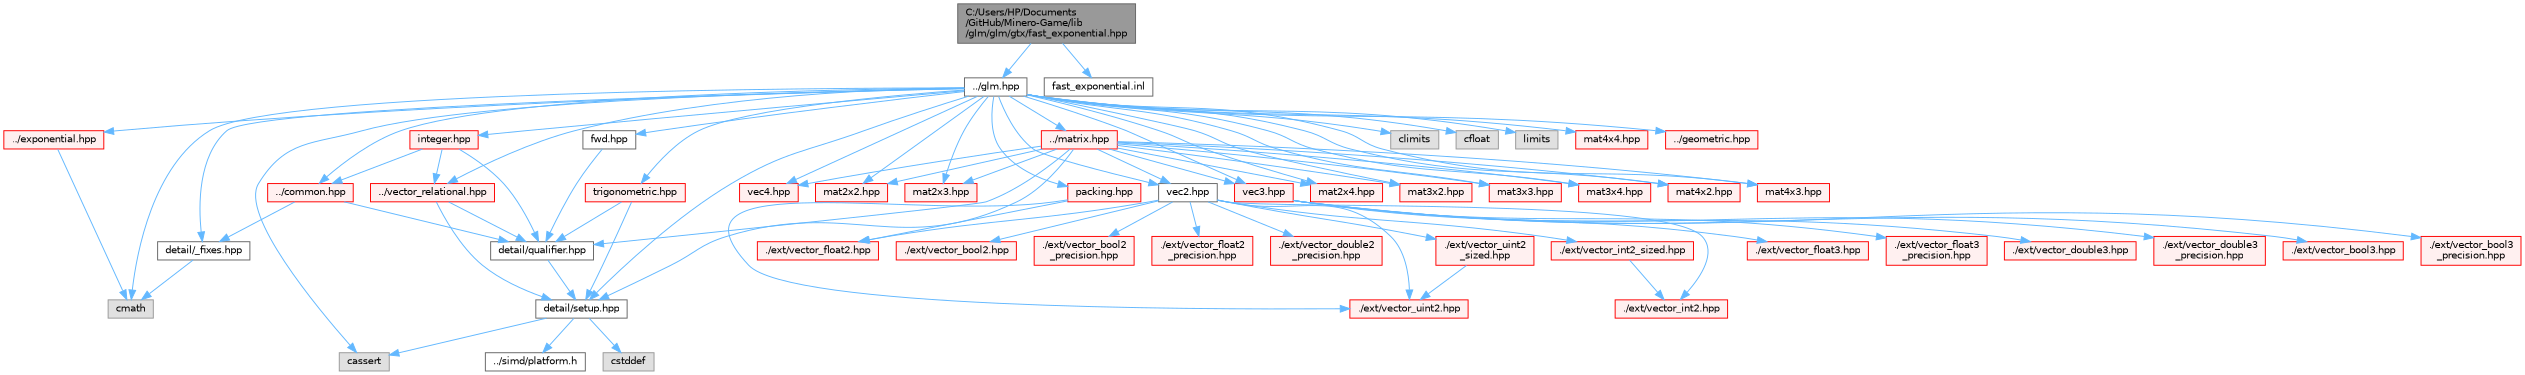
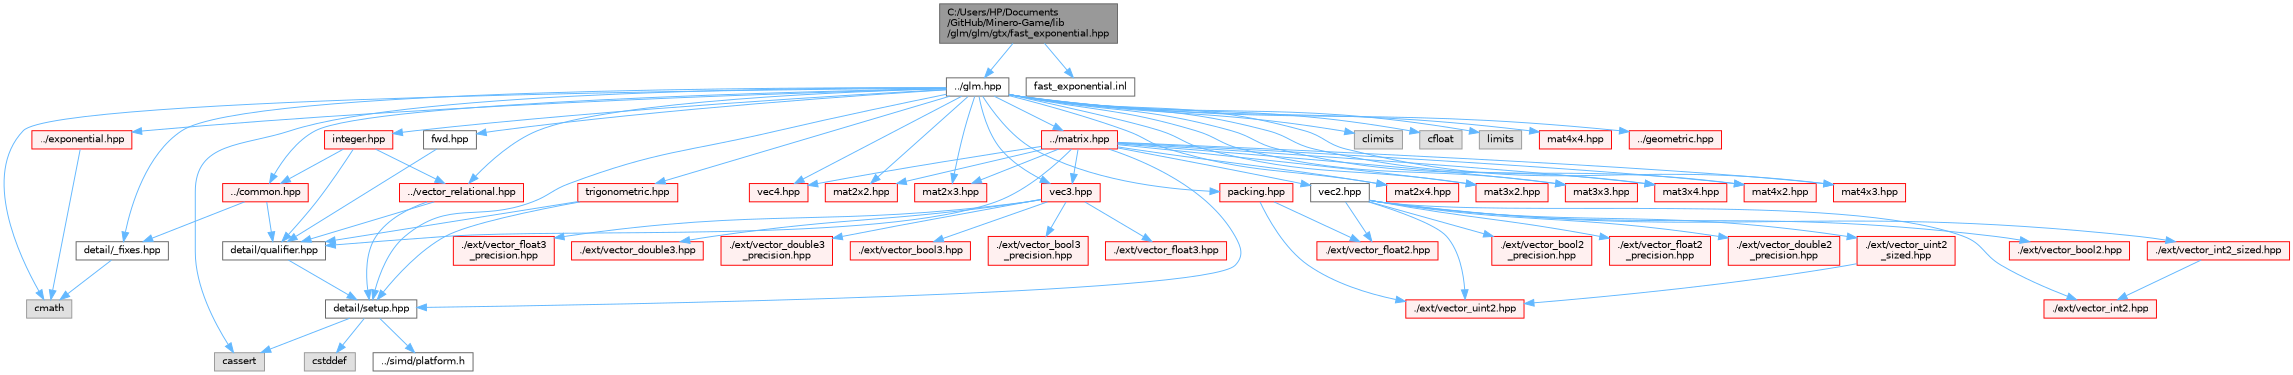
edge "../glm.hpp" -> "vec2.hpp": removed
